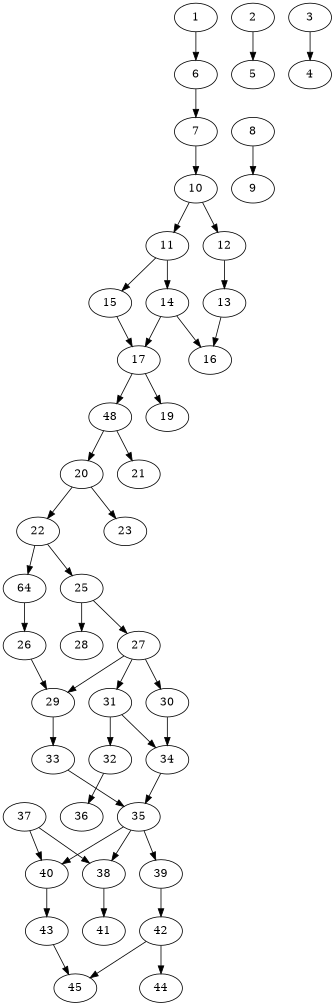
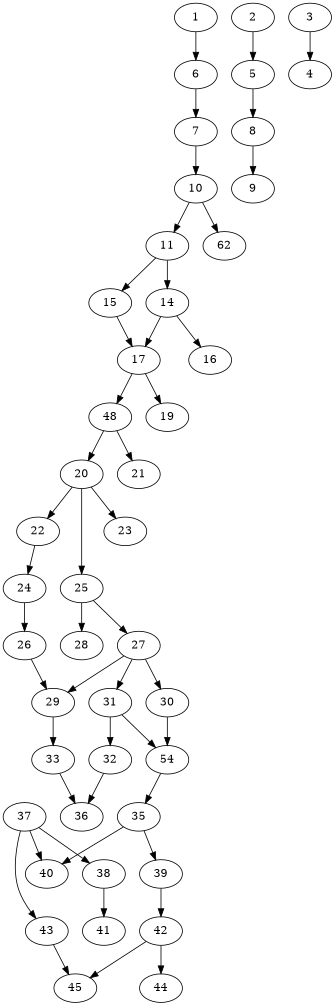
edge "5" -> "8": added
node "12": label "12" -> "62"
node "13": removed
edge "22" -> "25": now "20" -> "25"
node "64": label "64" -> "24"
node "34": label "34" -> "54"
edge "33" -> "35": now "33" -> "36"
edge "35" -> "38": removed
edge "40" -> "43": now "37" -> "43"
